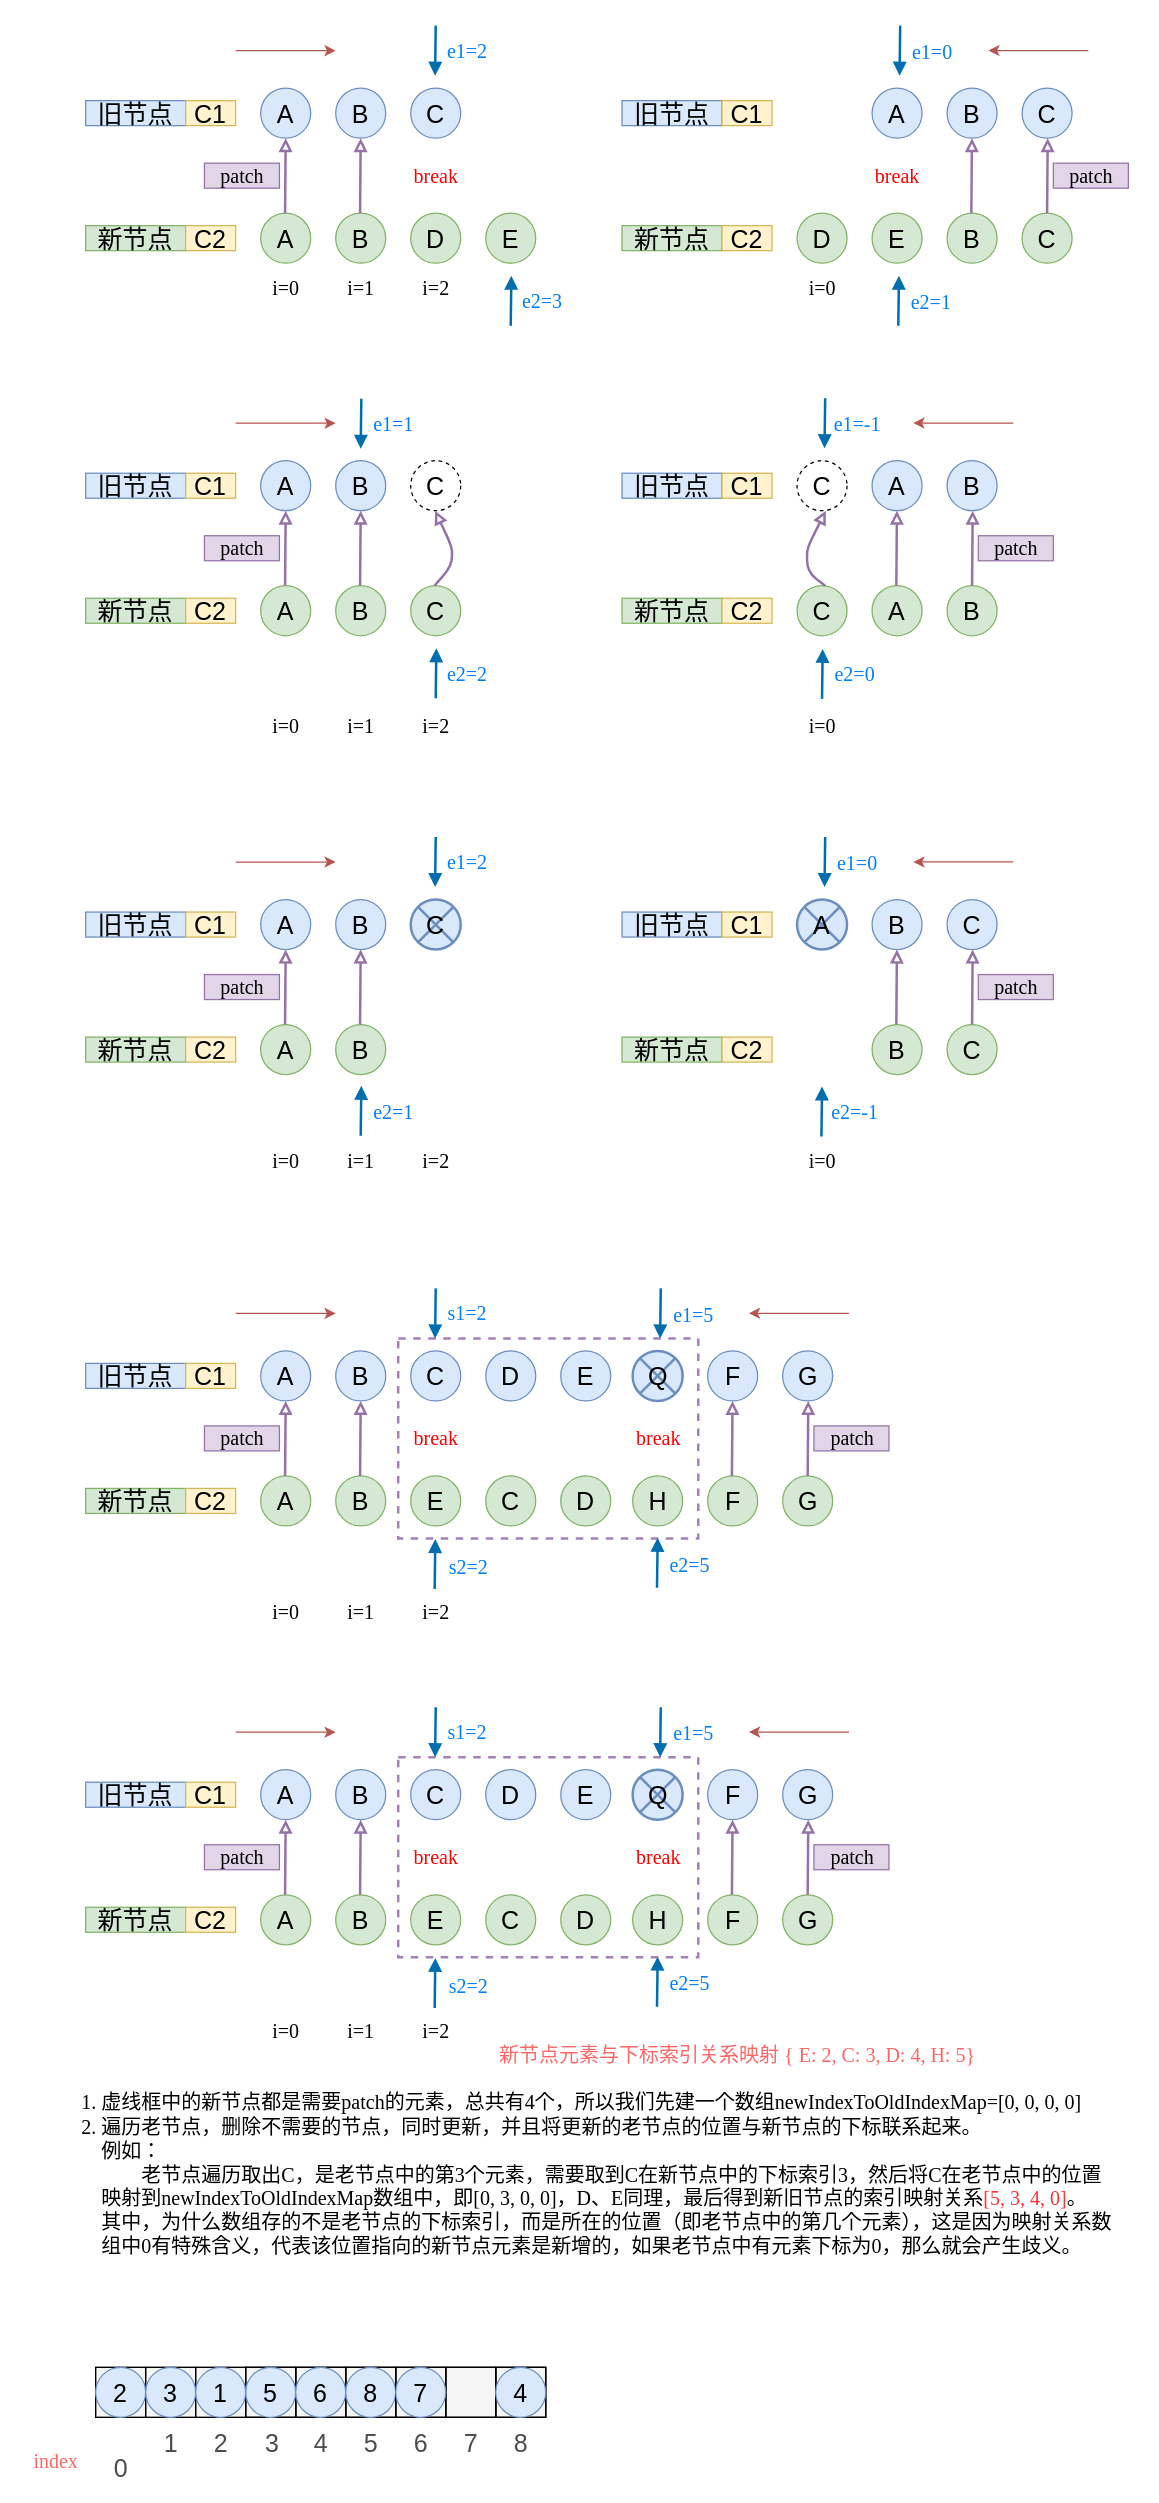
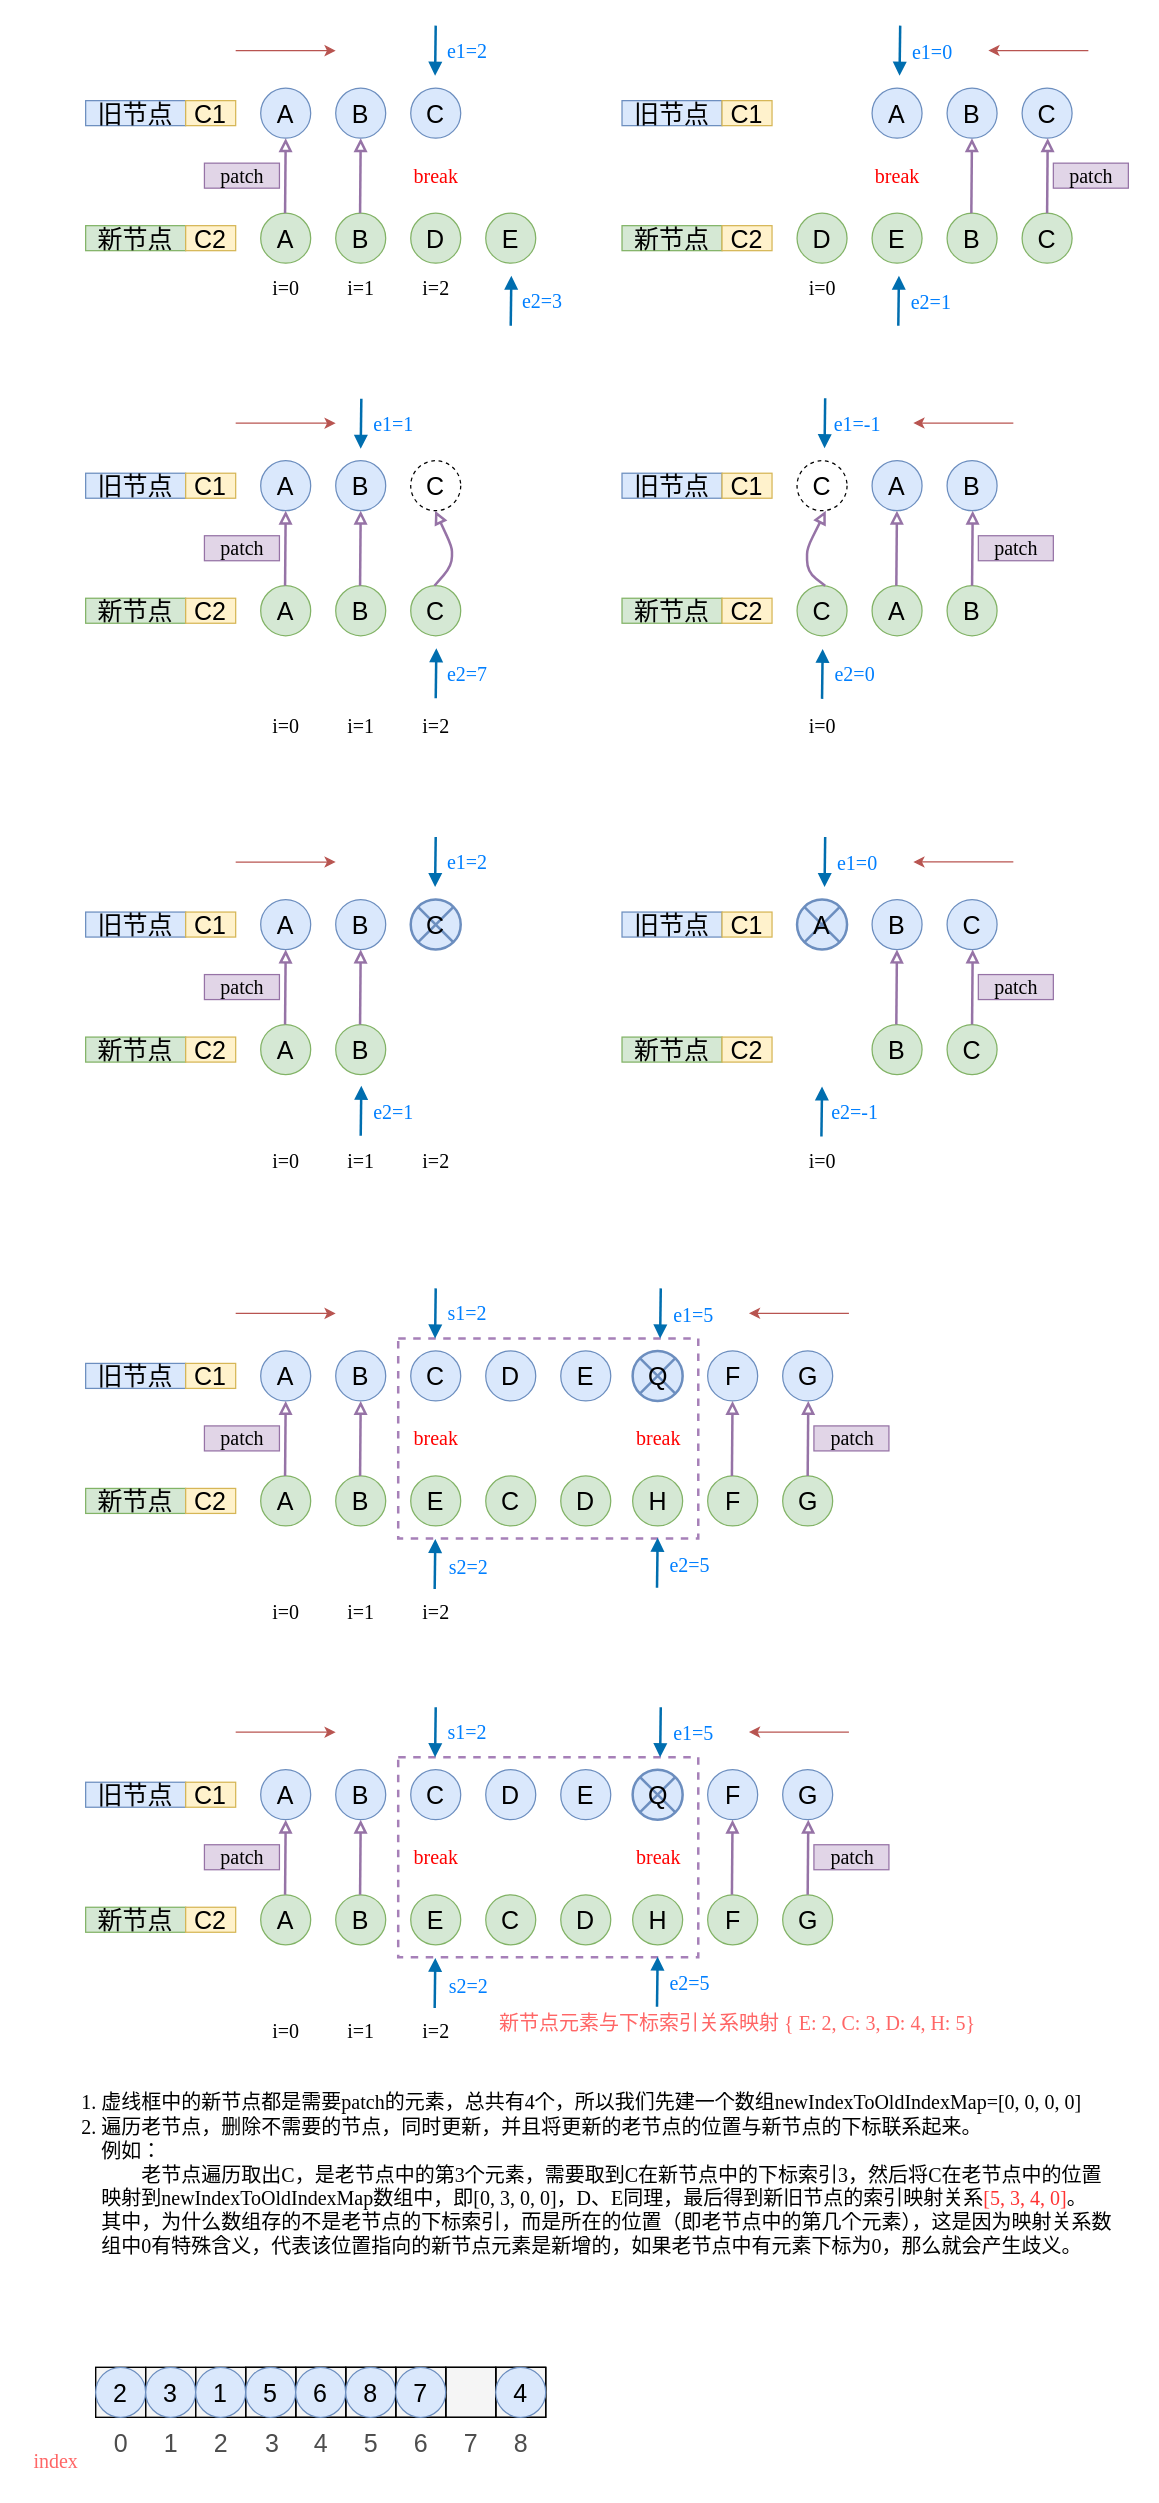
node "e2=2": label "e2=2" -> "e2=7"
node "新节点元素与下标索引关系映射 { E: 2, C: 3, D: 4, H: 5}": moved (736, 2054) -> (736, 2023)
node "0": moved (121, 2467) -> (121, 2442)
